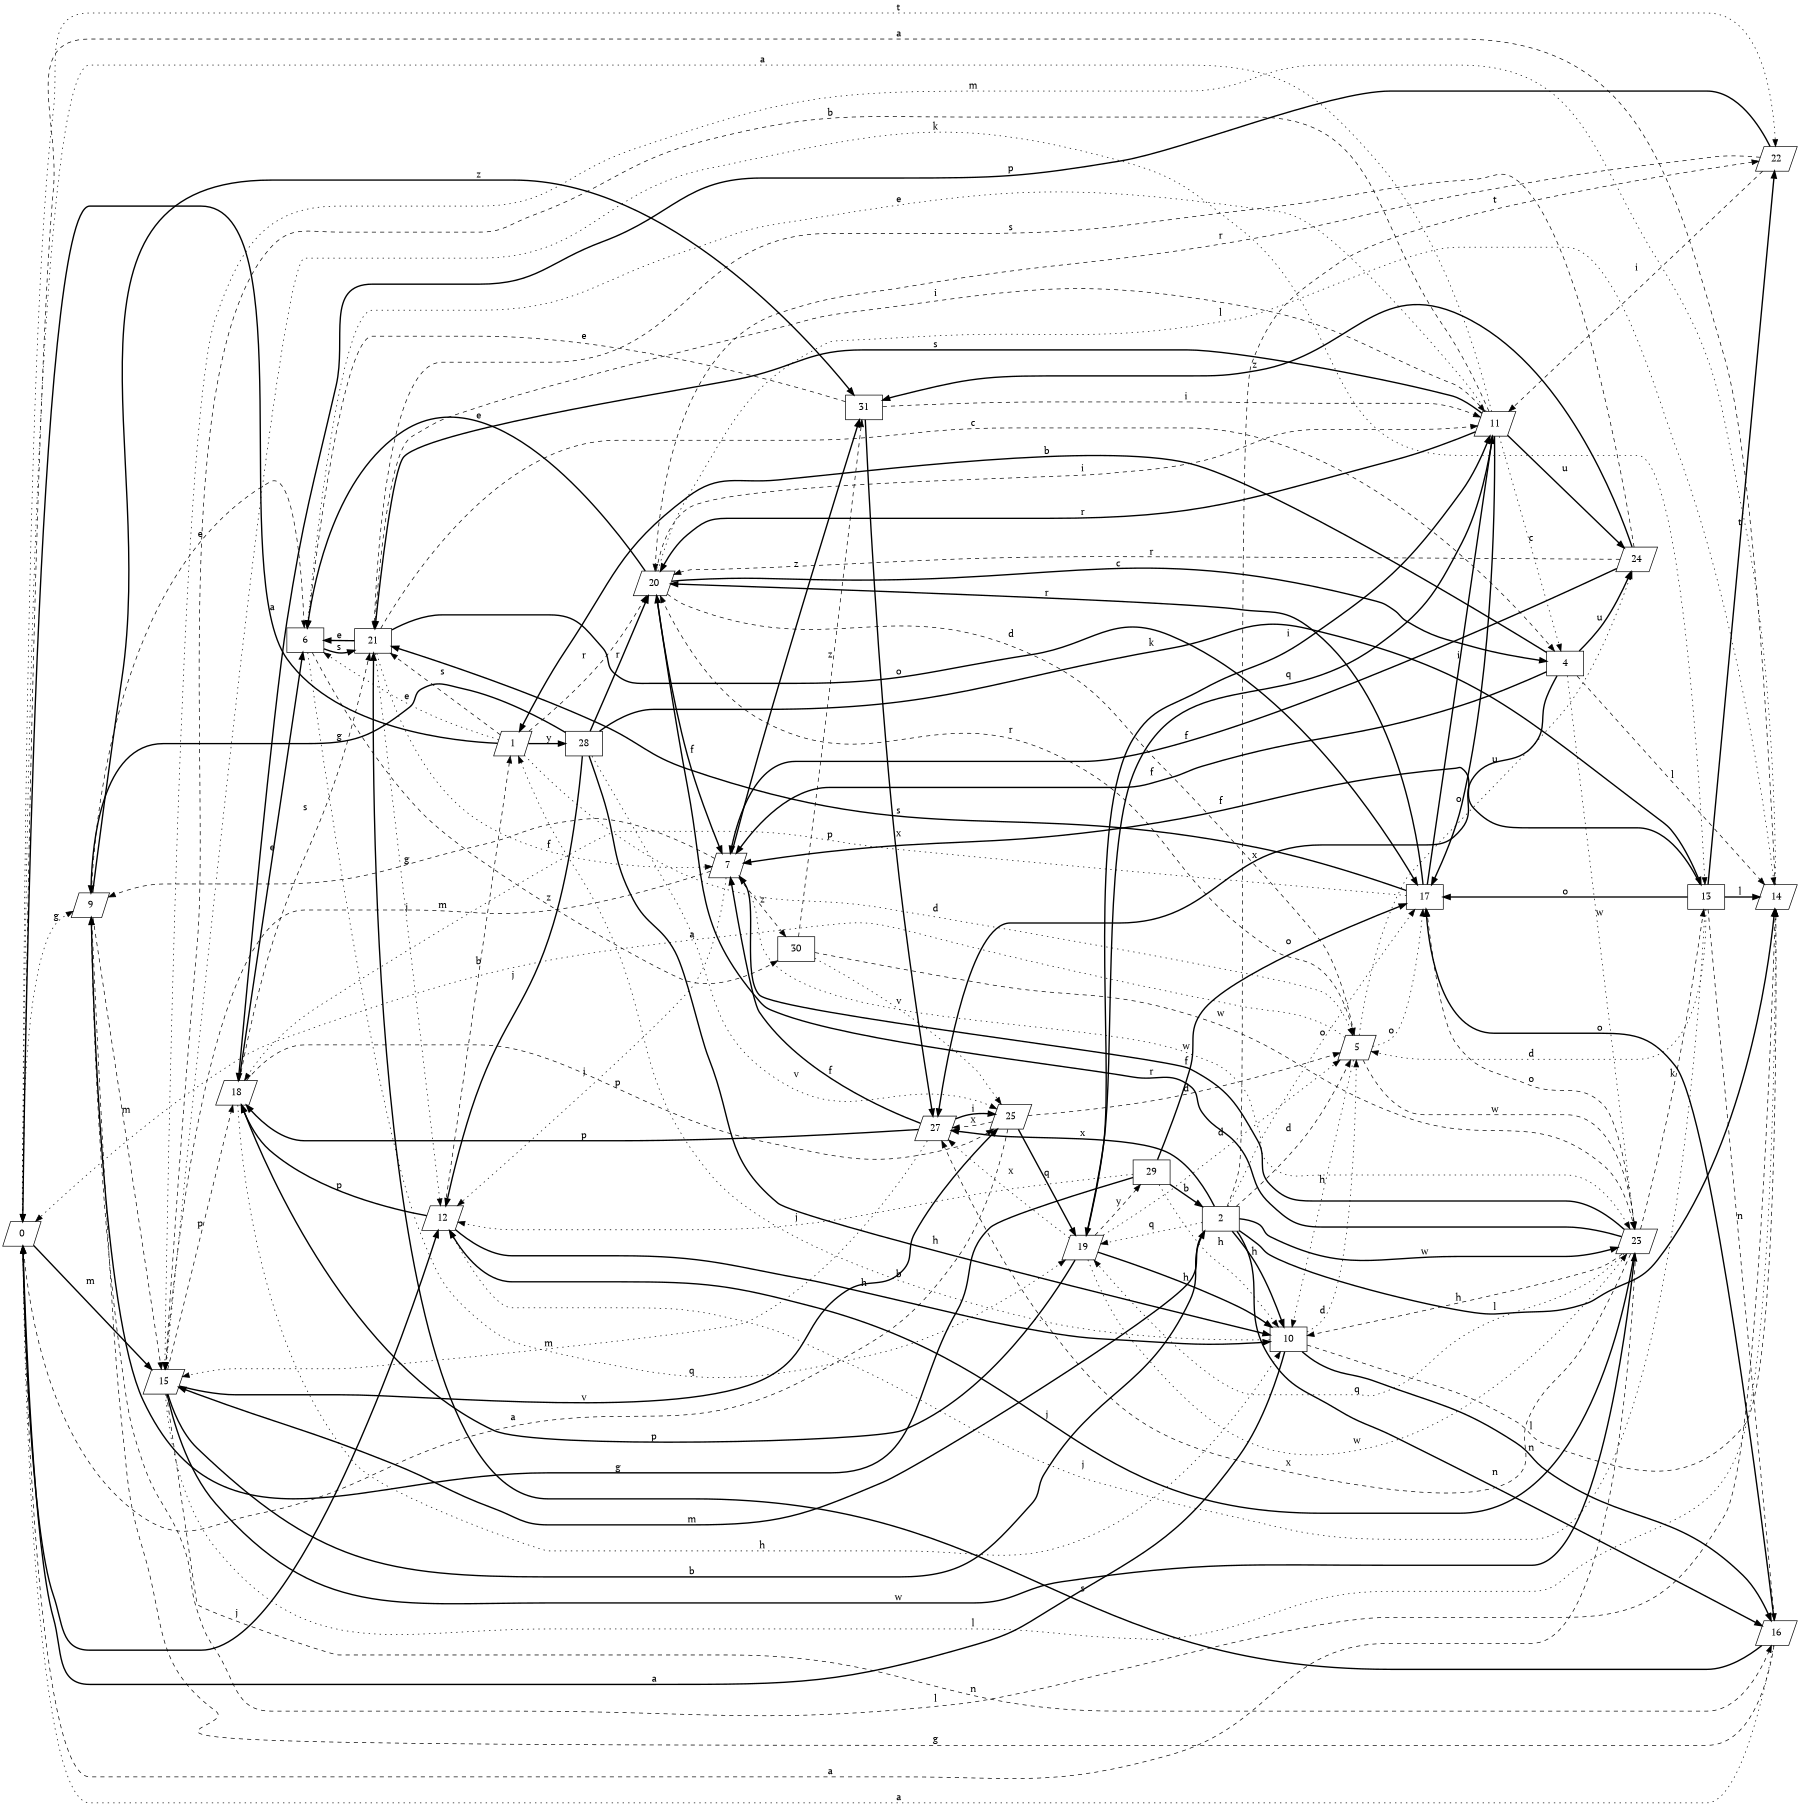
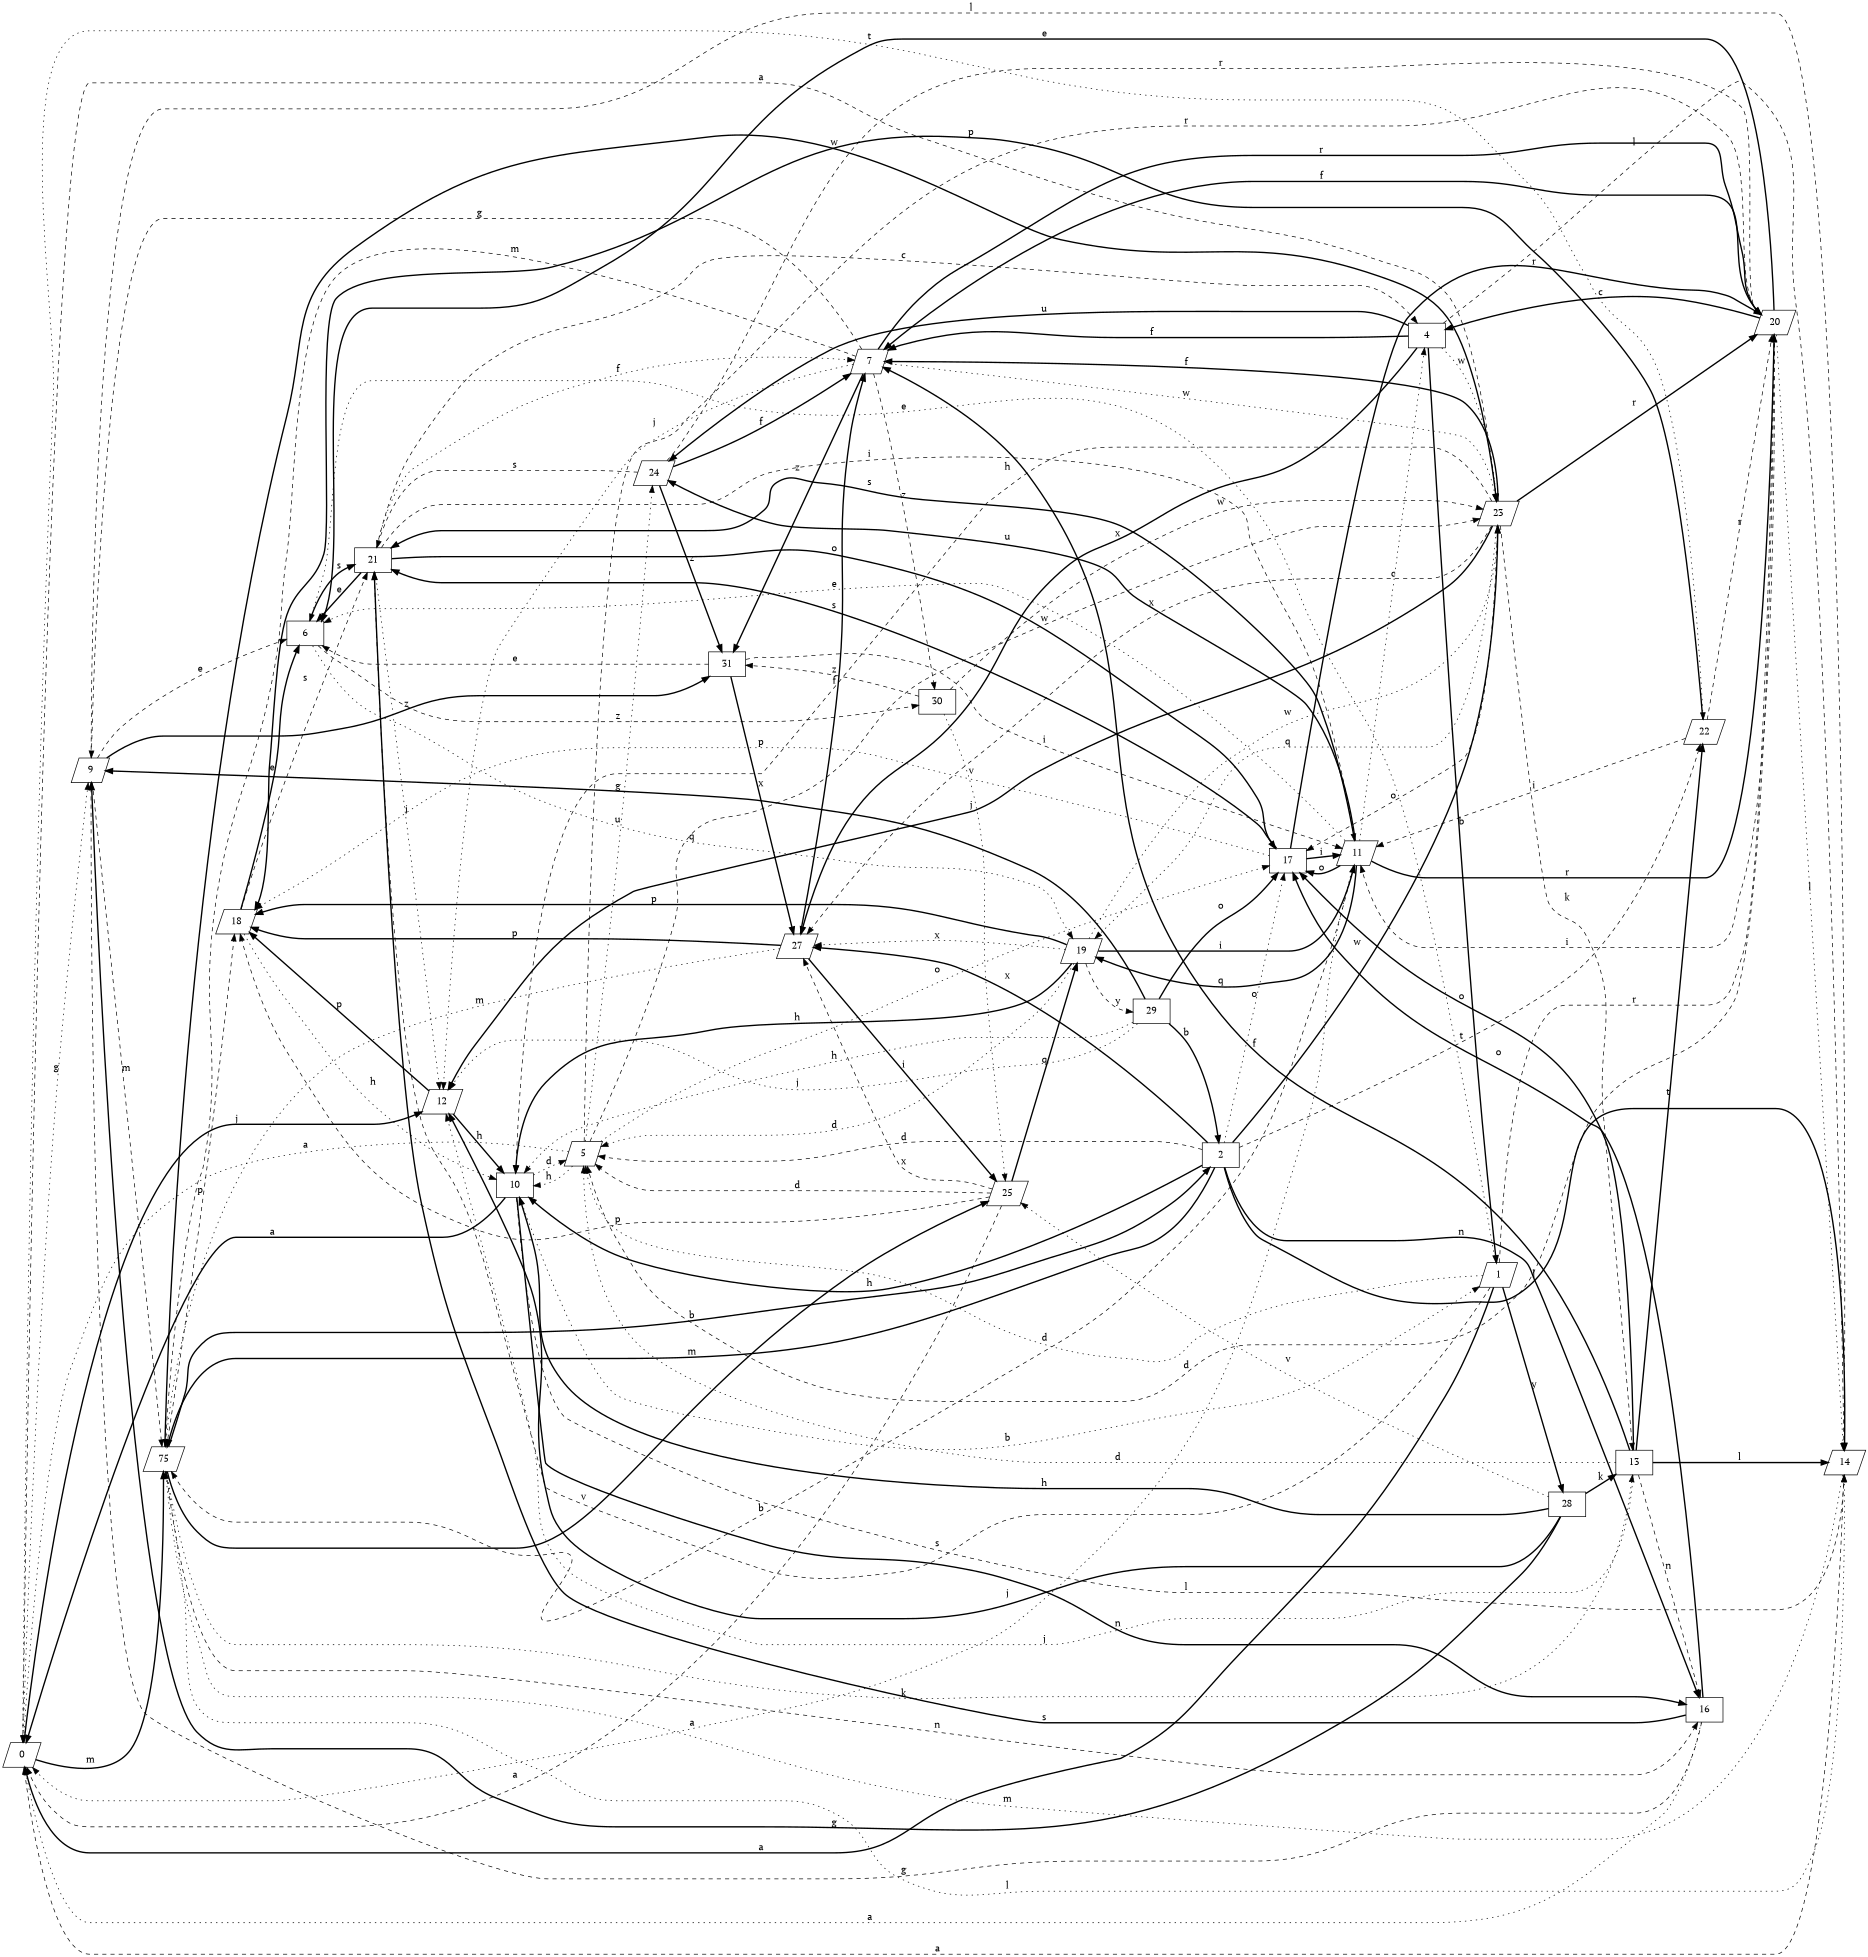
edge "28" -> "20": now "7" -> "20"
edge "12" -> "1": removed, label "b"
edge "18" -> "25": reversed
edge "2" -> "19": removed, label "q"
node "15": label "15" -> "75"
node "16": shape parallelogram -> box
